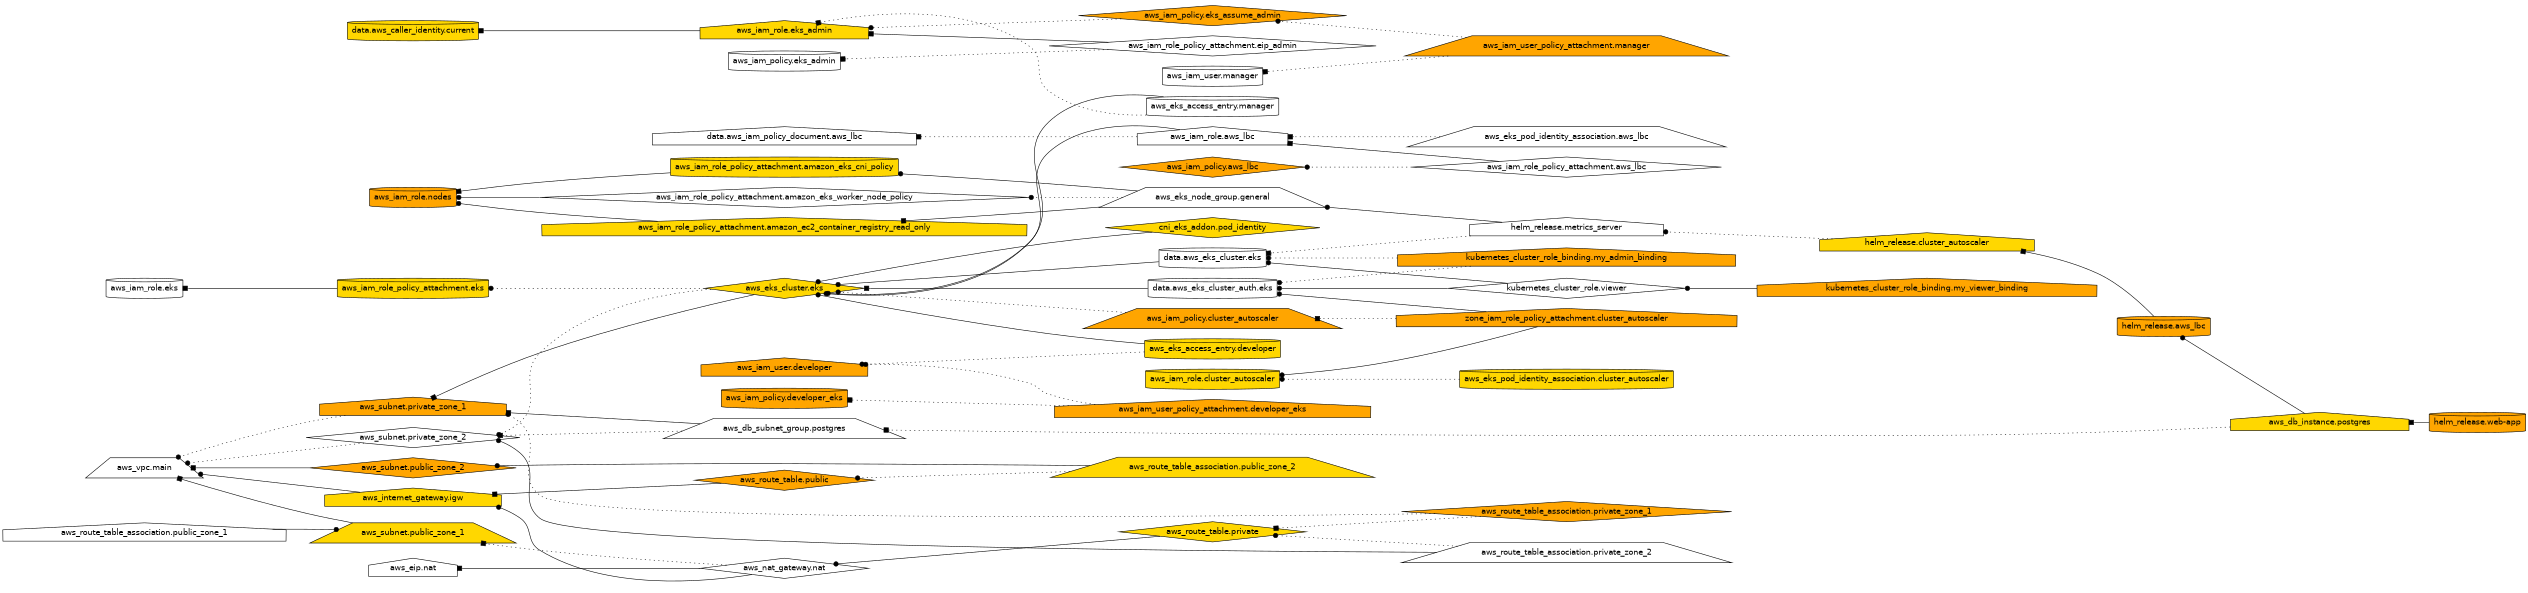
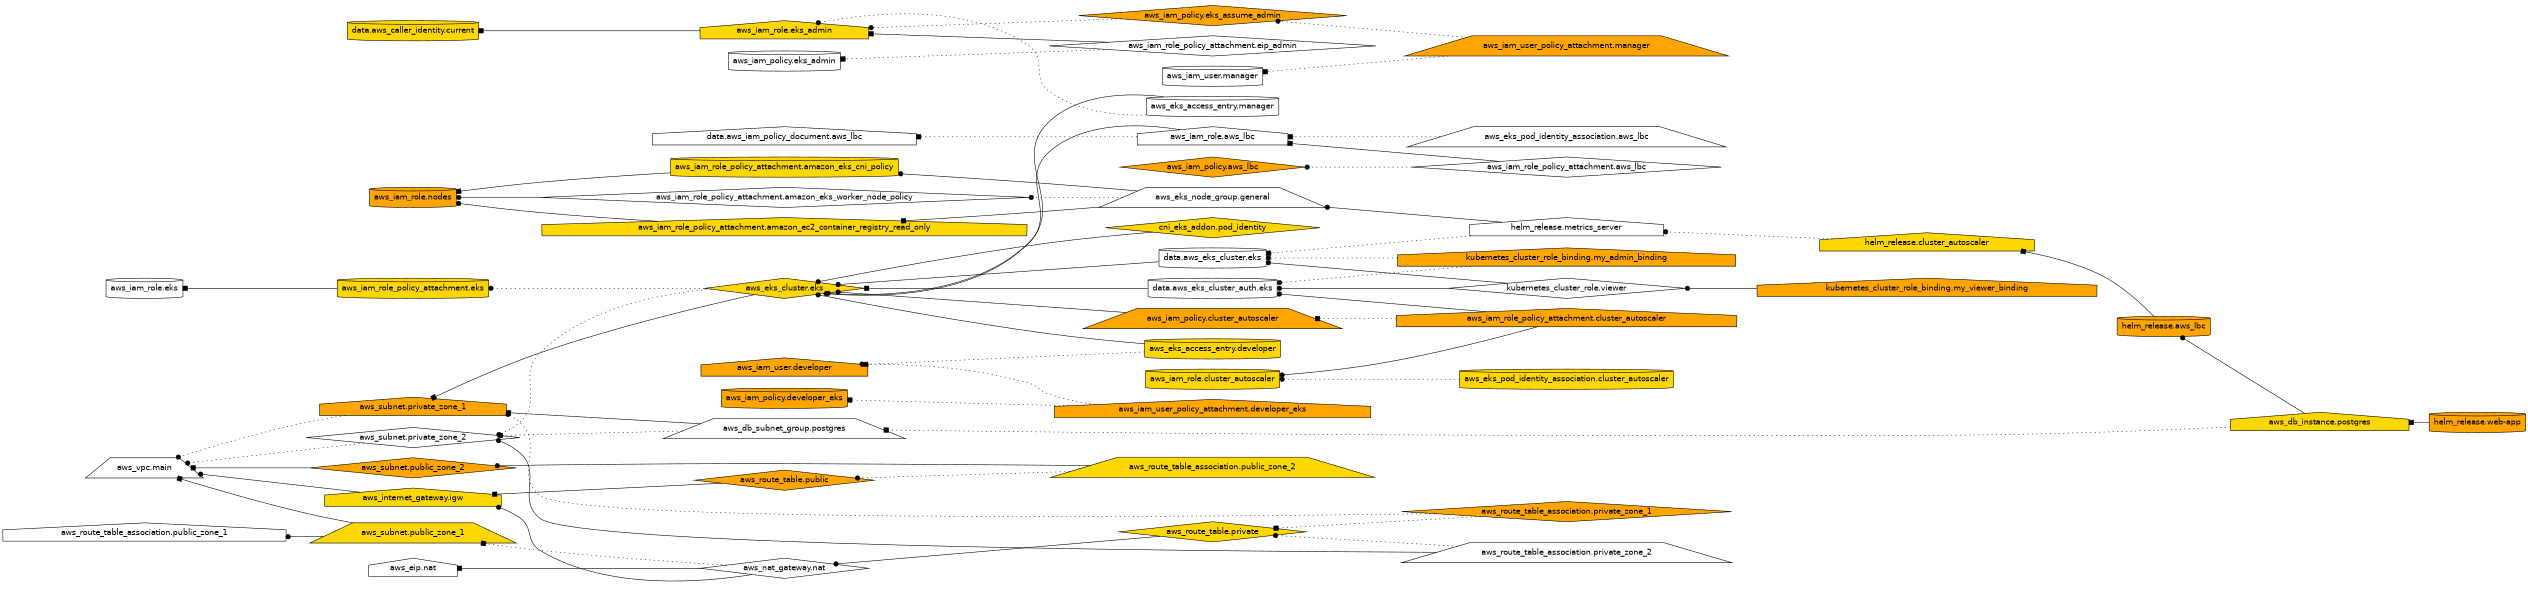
edge "aws_eks_access_entry.manager" -> "aws_iam_role.eks_admin": arrowhead box -> dot
edge "aws_iam_policy.cluster_autoscaler" -> "aws_eks_cluster.eks": style dotted -> solid
node "zone_iam_role_policy_attachment.cluster_autoscaler": label "zone_iam_role_policy_attachment.cluster_autoscaler" -> "aws_iam_role_policy_attachment.cluster_autoscaler"
edge "aws_eks_access_entry.developer" -> "aws_iam_user.developer": arrowhead dot -> box
edge "aws_route_table_association.public_zone_1" -> "aws_subnet.public_zone_1": reversed
